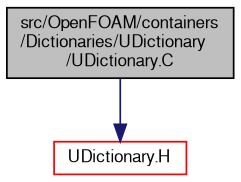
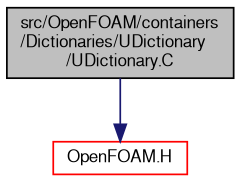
node "UDictionary.H": label "UDictionary.H" -> "OpenFOAM.H"
